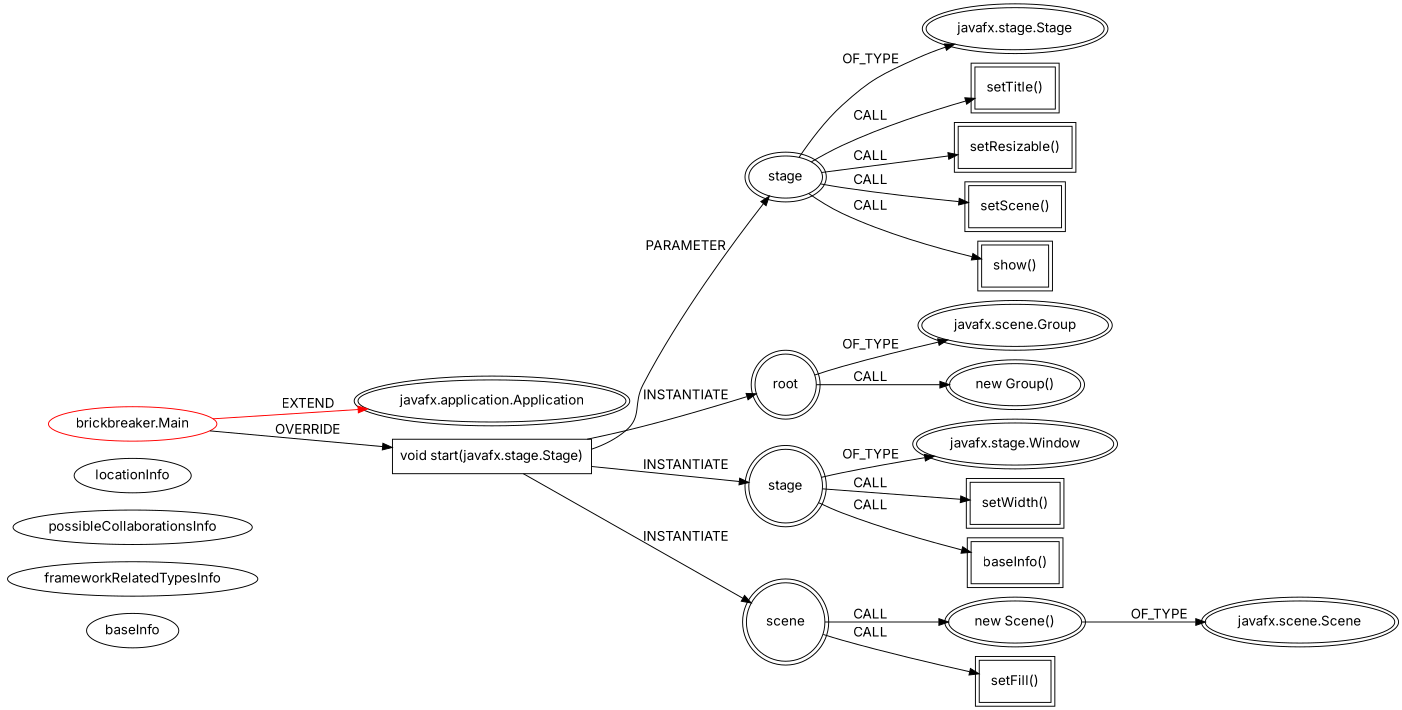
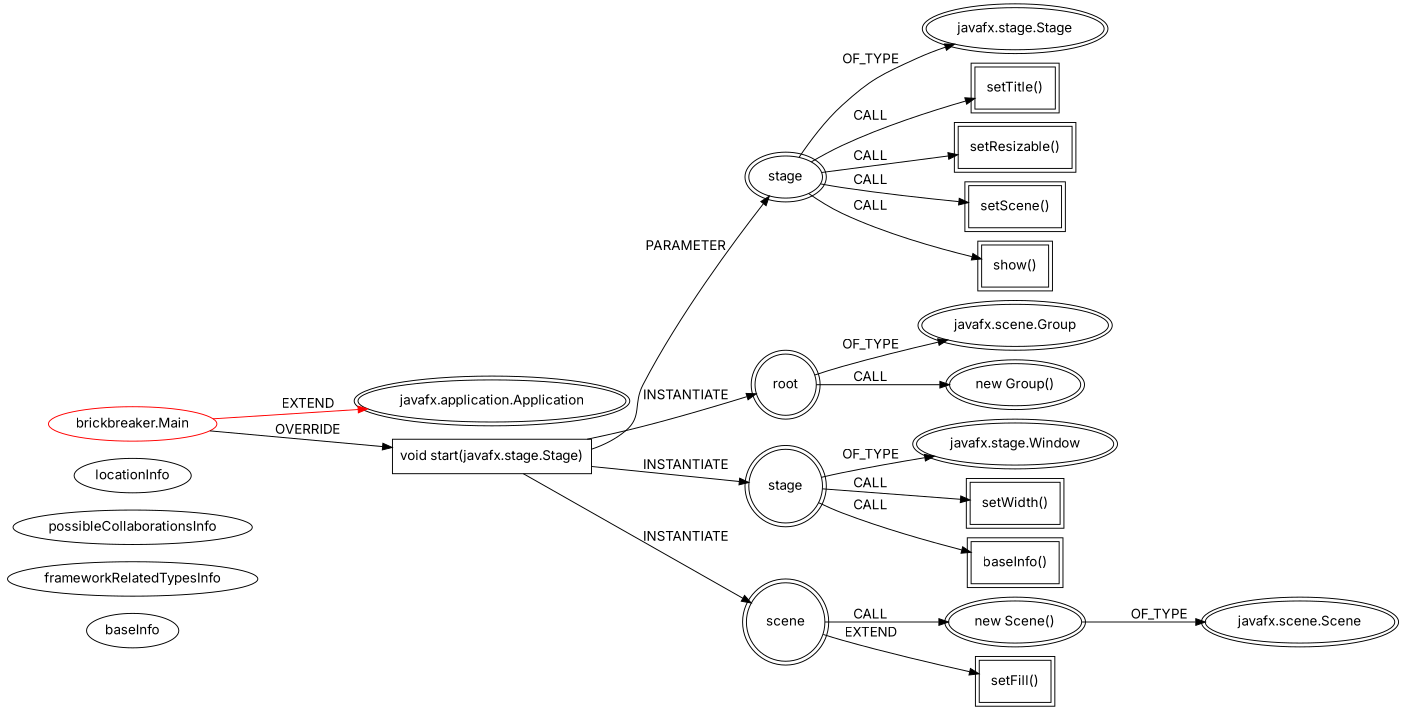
edge "scene" -> "setFill()": label "CALL" -> "EXTEND"
